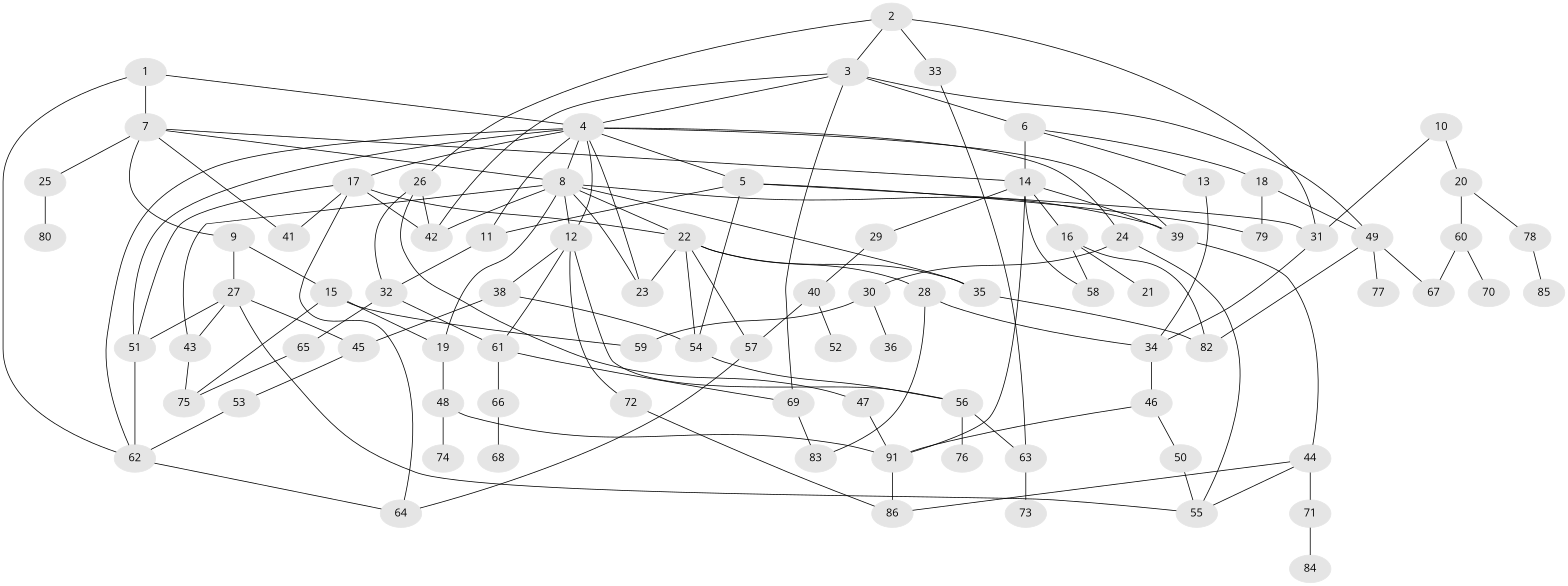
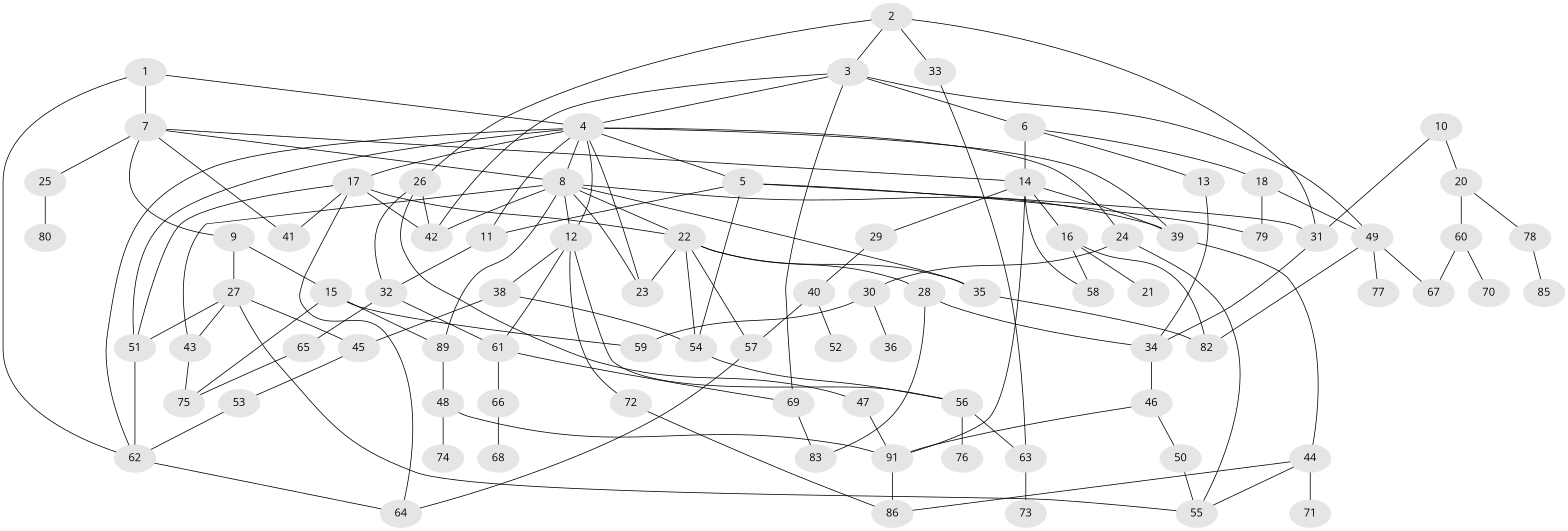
node "19": label "19" -> "89"
node "84": removed
